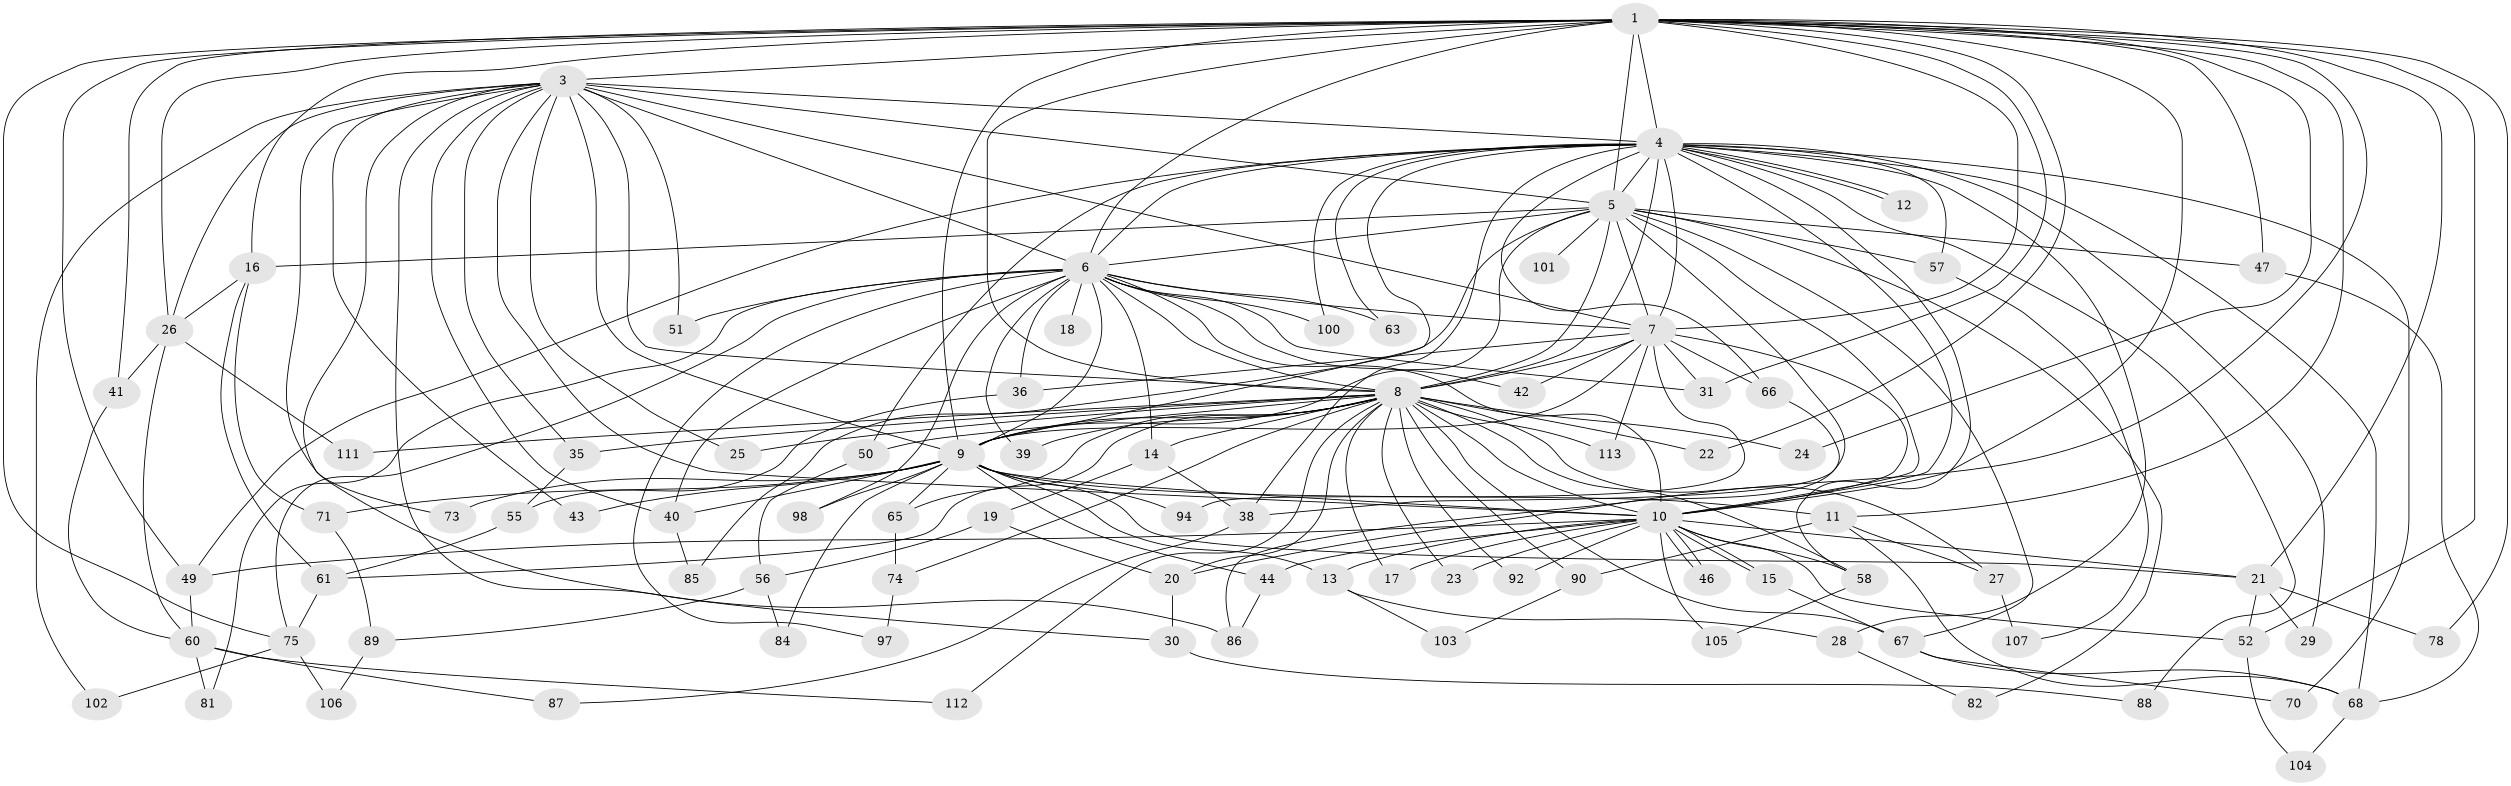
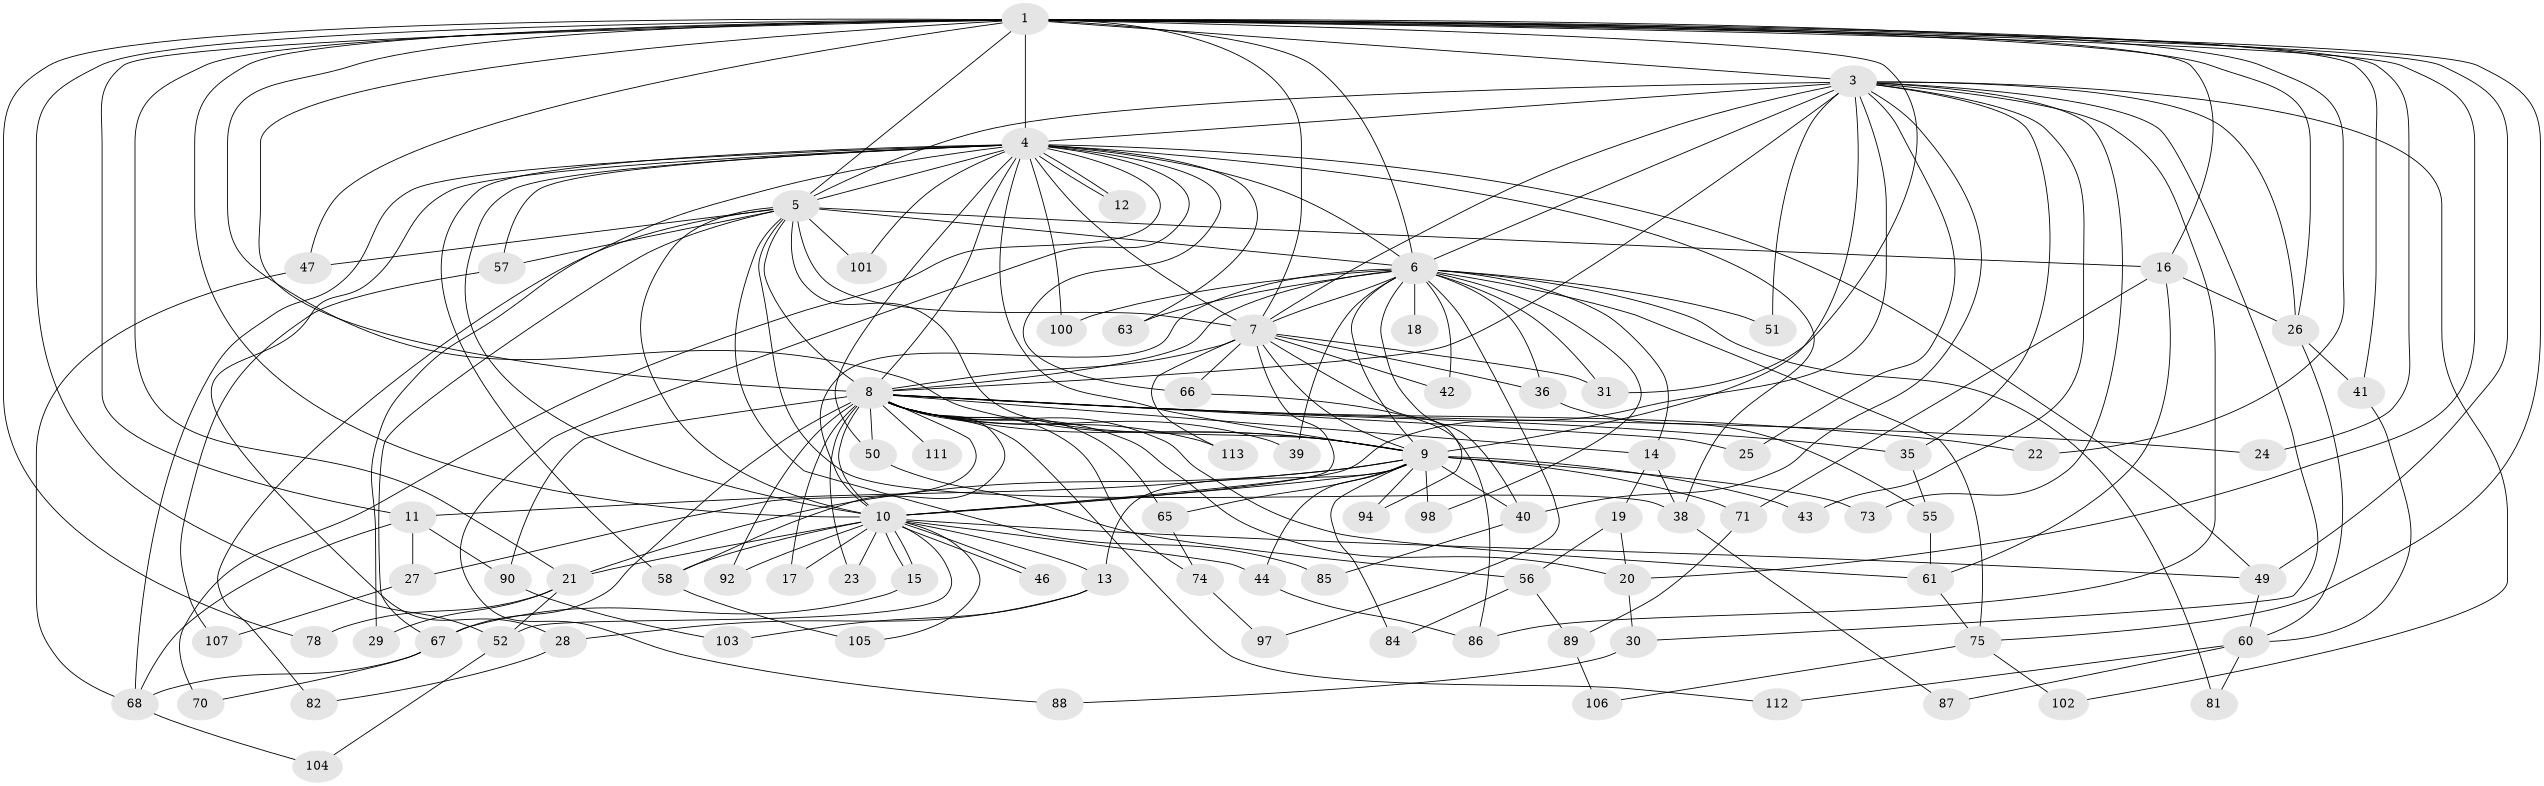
edge "4" -- "101": added
edge "26" -- "111": removed
